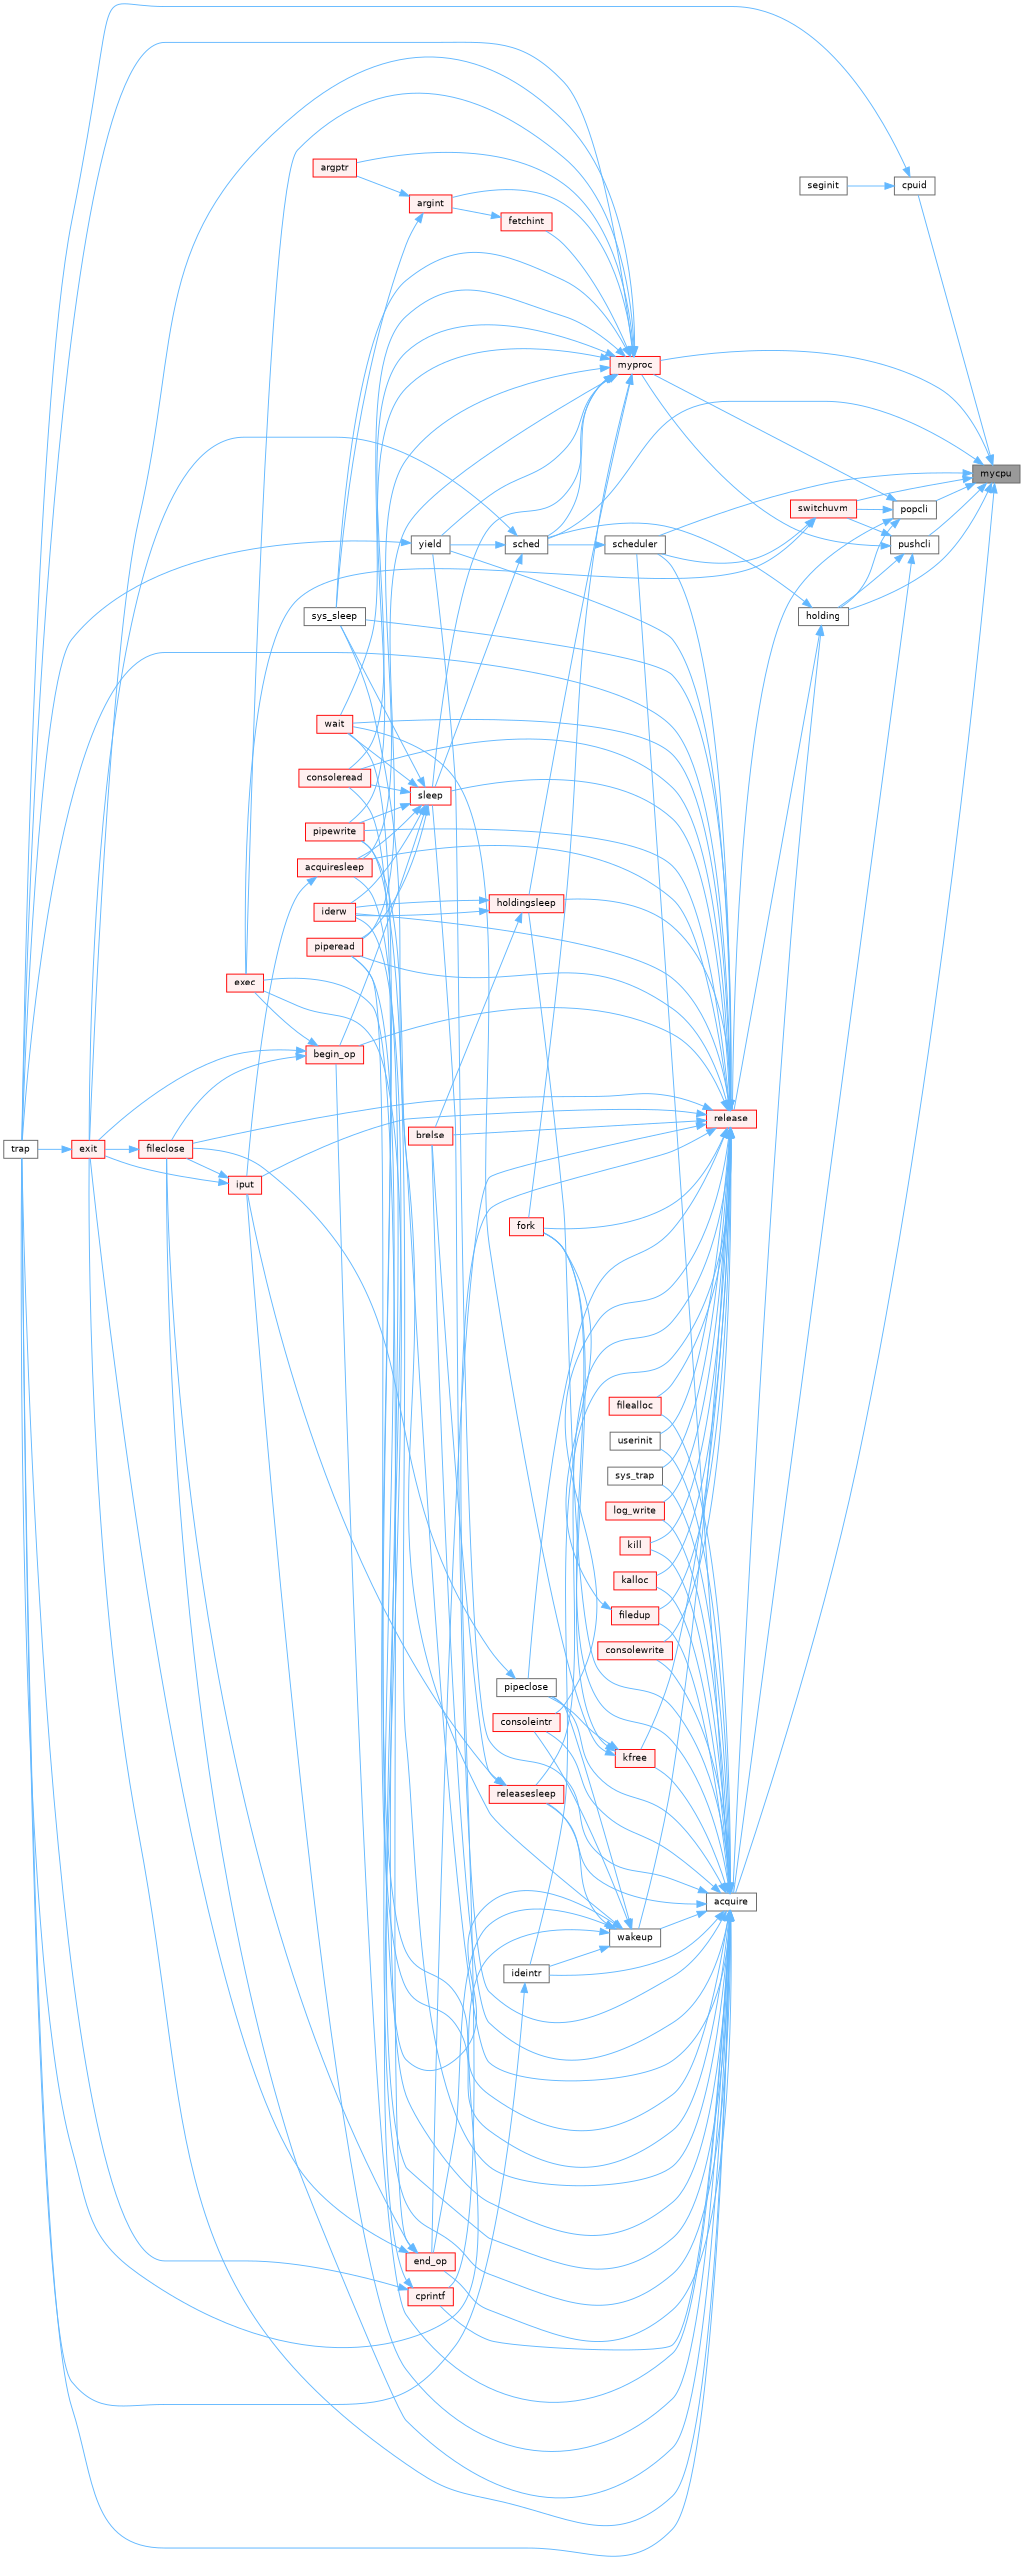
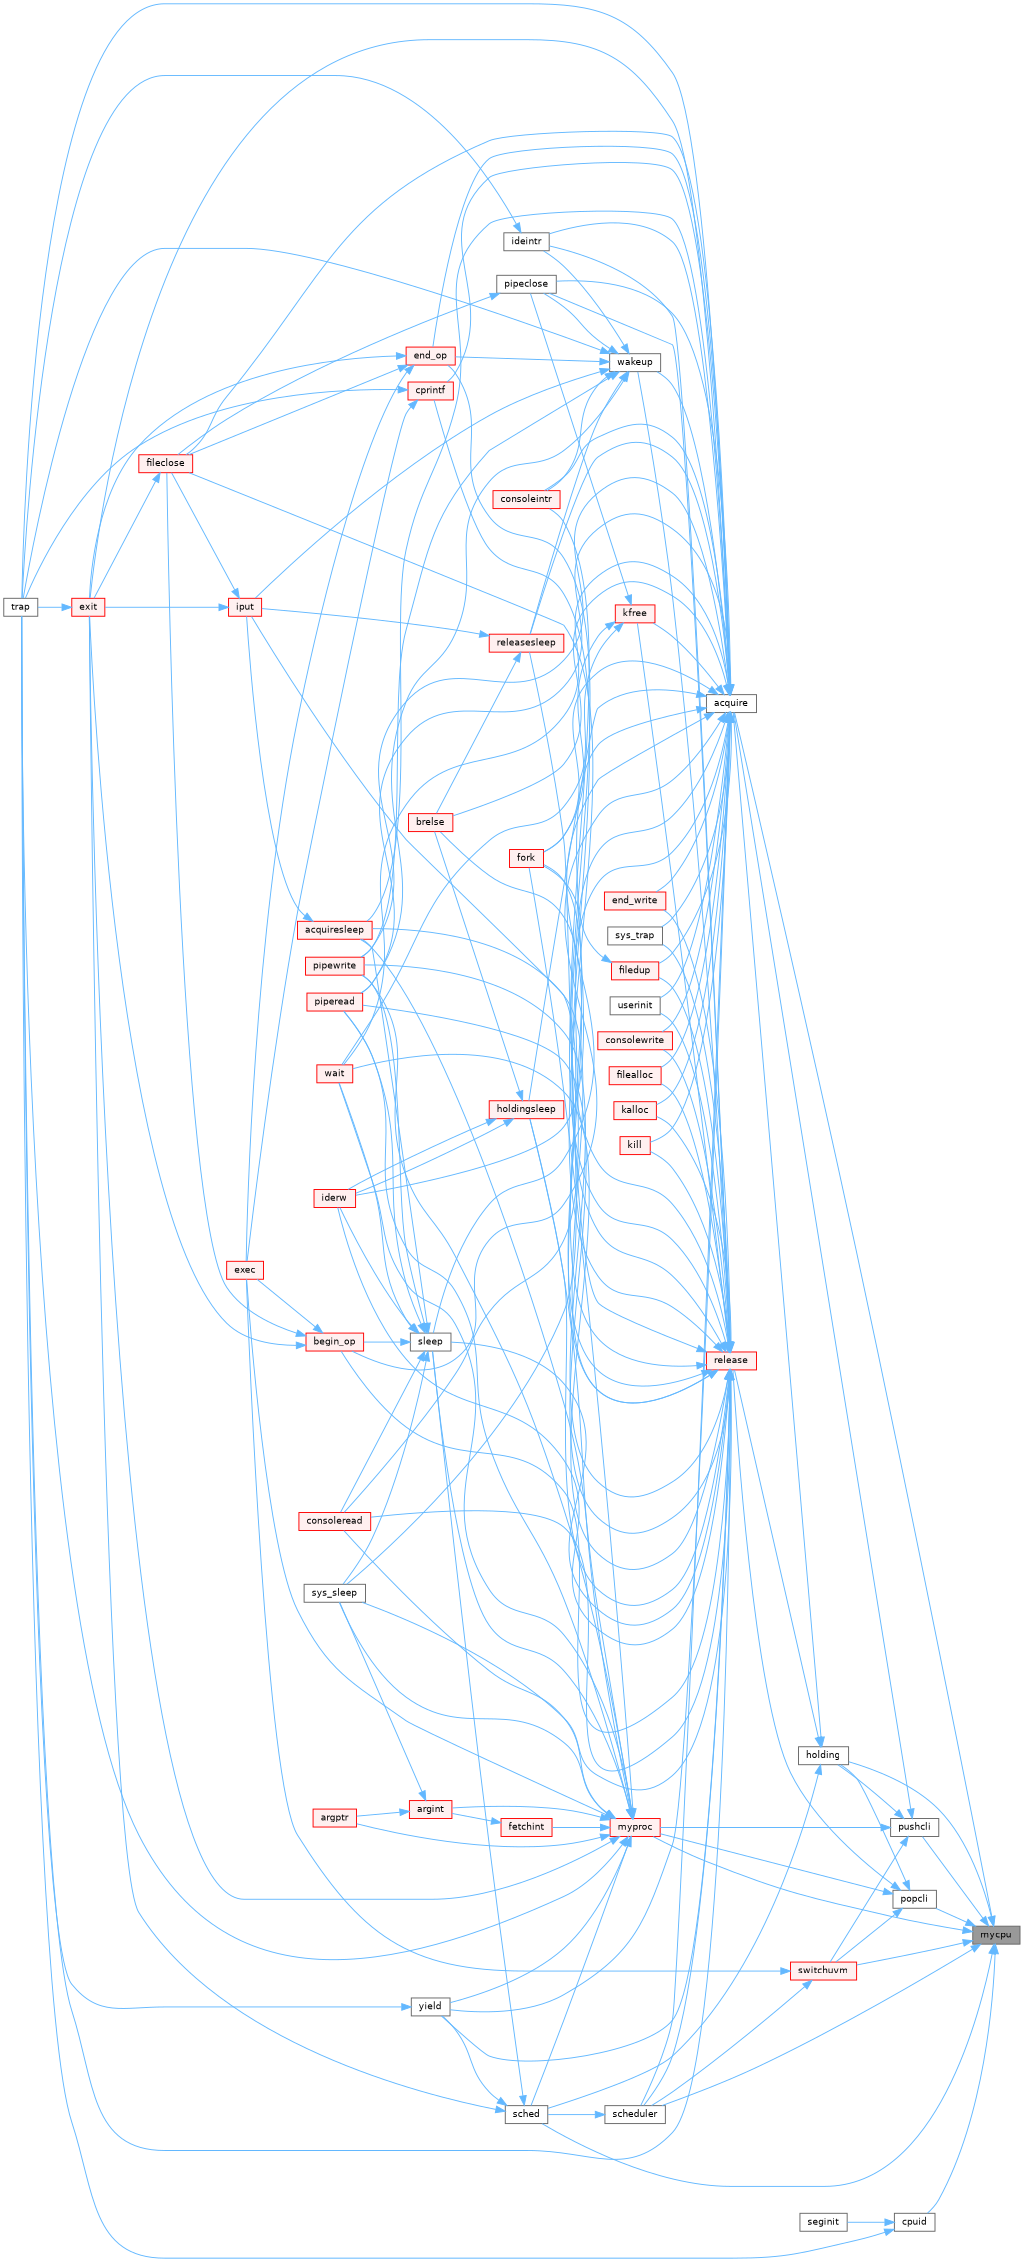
node "sleep": color red -> grey40
node "log_write": label "log_write" -> "end_write"
edge "iput" -> "acquire": now "iput" -> "wakeup"
